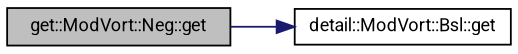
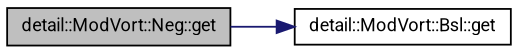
node "get::ModVort::Neg::get": label "get::ModVort::Neg::get" -> "detail::ModVort::Neg::get"
